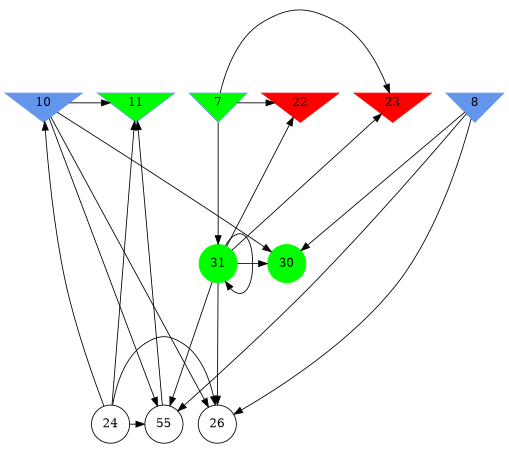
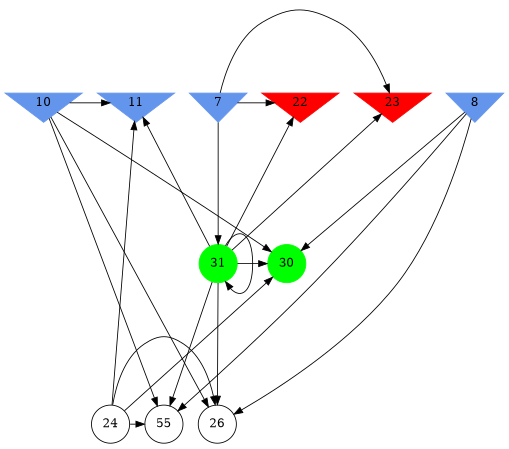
node "11": fillcolor green -> cornflowerblue
node "7": fillcolor green -> cornflowerblue
edge "55" -> "11": now "31" -> "11"
edge "24" -> "10": now "24" -> "30"
